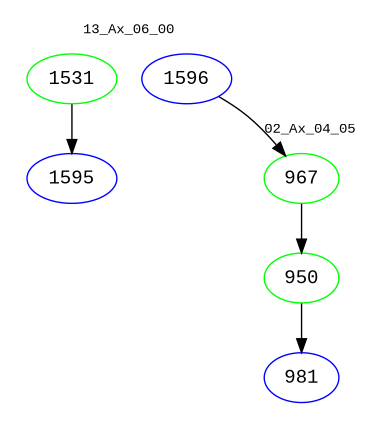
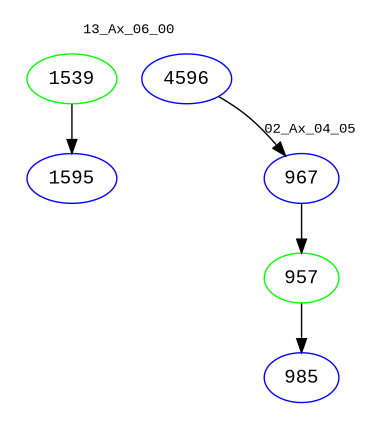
node "1531": label "1531" -> "1539"
node "1596": label "1596" -> "4596"
node "967": color green -> blue
node "950": label "950" -> "957"
node "981": label "981" -> "985"
